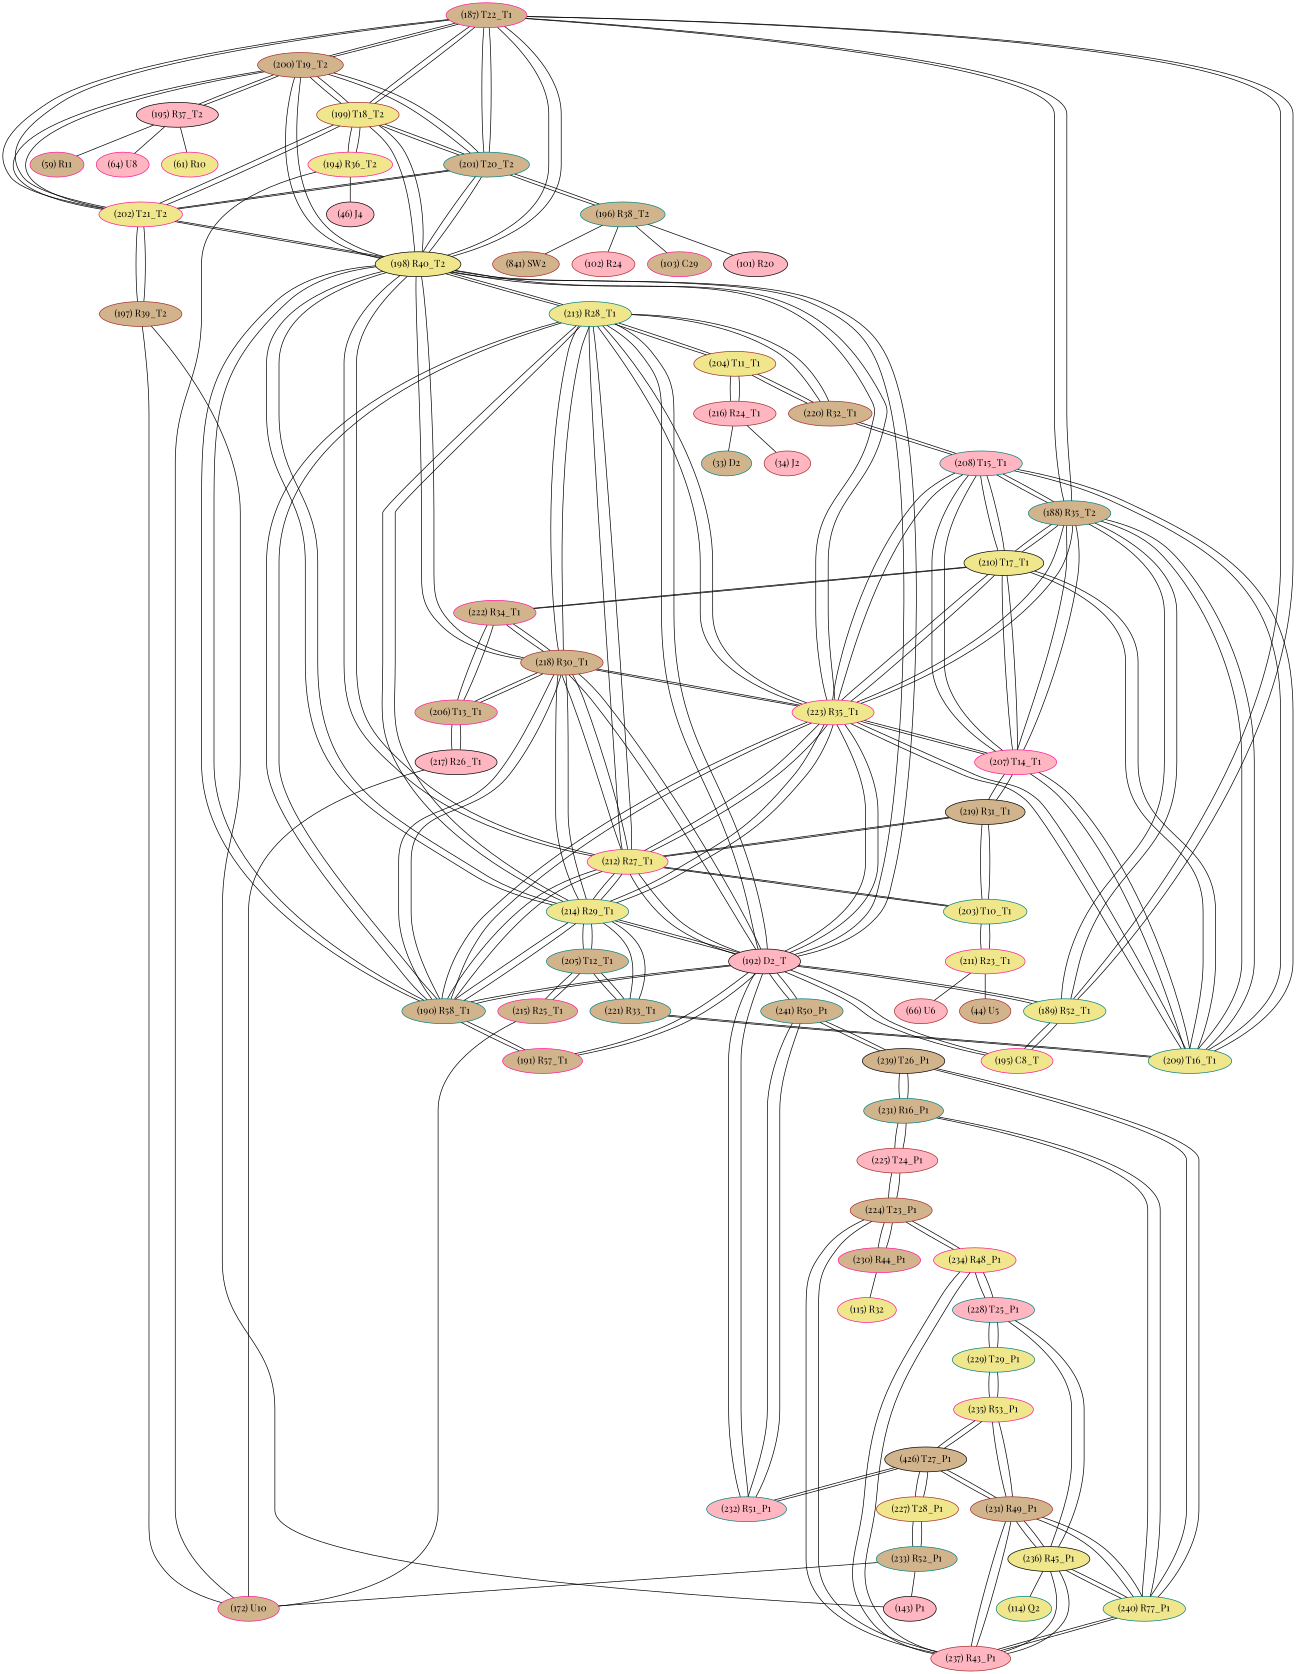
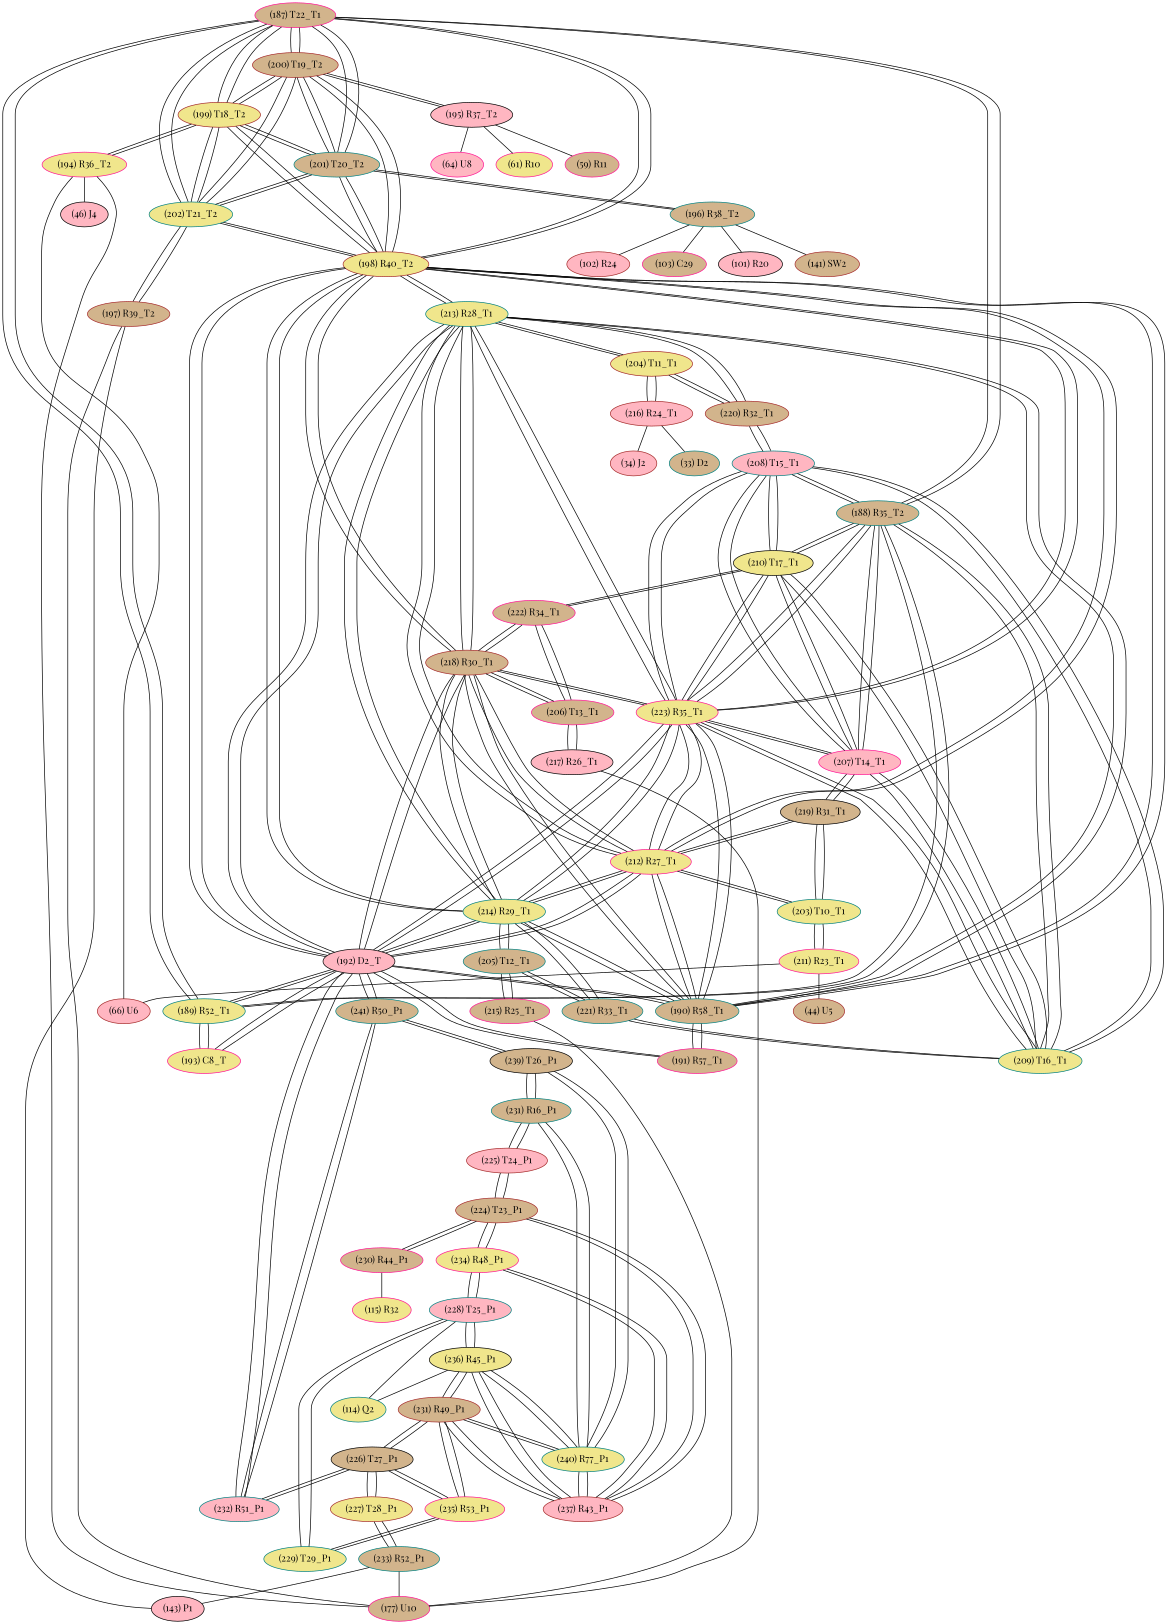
node "(202) T21_T2": color deeppink -> teal
node "(198) R40_T2": color black -> brown
node "(841) SW2": label "(841) SW2" -> "(141) SW2"
edge "(194) R36_T2" -- "(66) U6": added
node "(195) C8_T": label "(195) C8_T" -> "(193) C8_T"
edge "(228) T25_P1" -- "(114) Q2": added
node "(426) T27_P1": label "(426) T27_P1" -> "(226) T27_P1"
node "(172) U10": label "(172) U10" -> "(177) U10"
